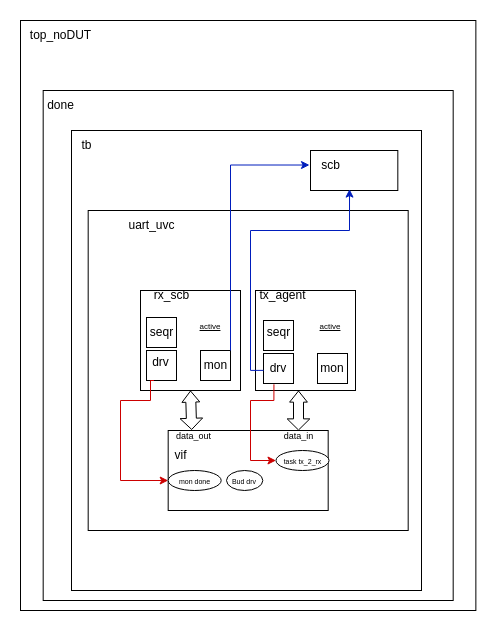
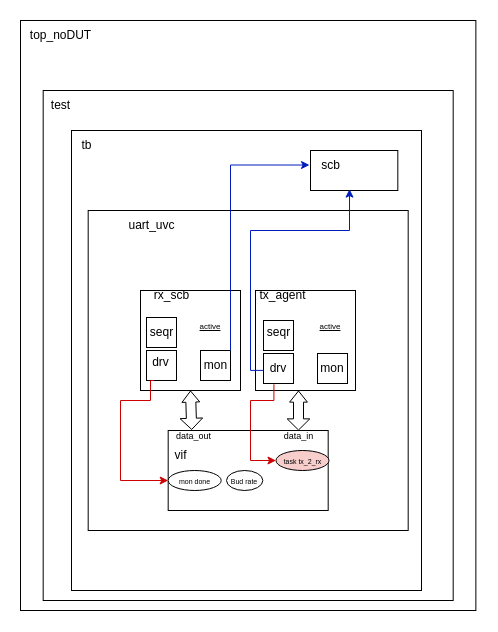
node "done": label "done" -> "test"
node "task tx_2_rx": fillcolor #ffffff -> #f8cecc
node "Bud drv": label "Bud drv" -> "Bud rate"
